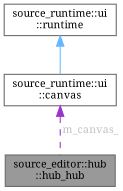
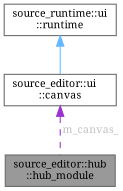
node "source_runtime::ui ::canvas": label "source_runtime::ui ::canvas" -> "source_editor::ui ::canvas"
node "source_editor::hub ::hub_hub": label "source_editor::hub ::hub_hub" -> "source_editor::hub ::hub_module"
